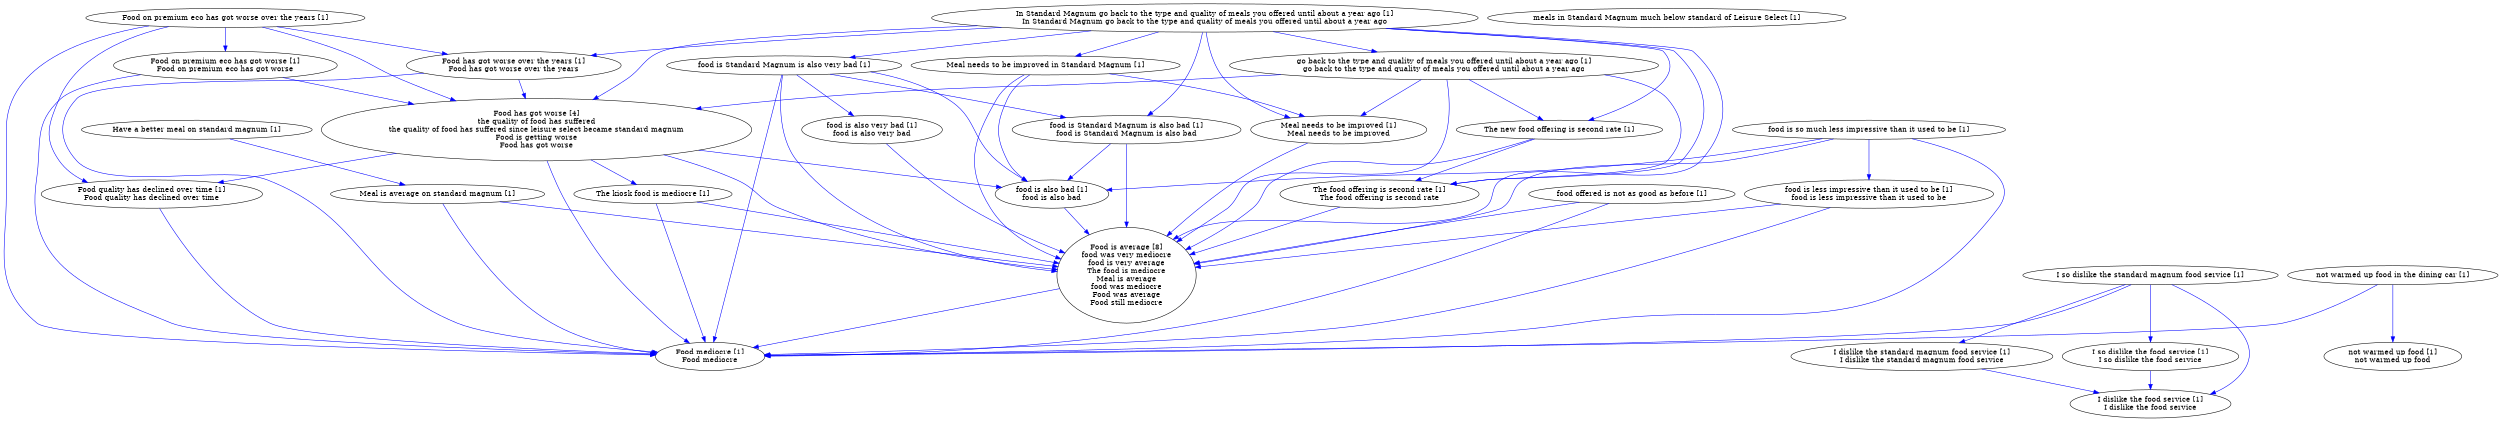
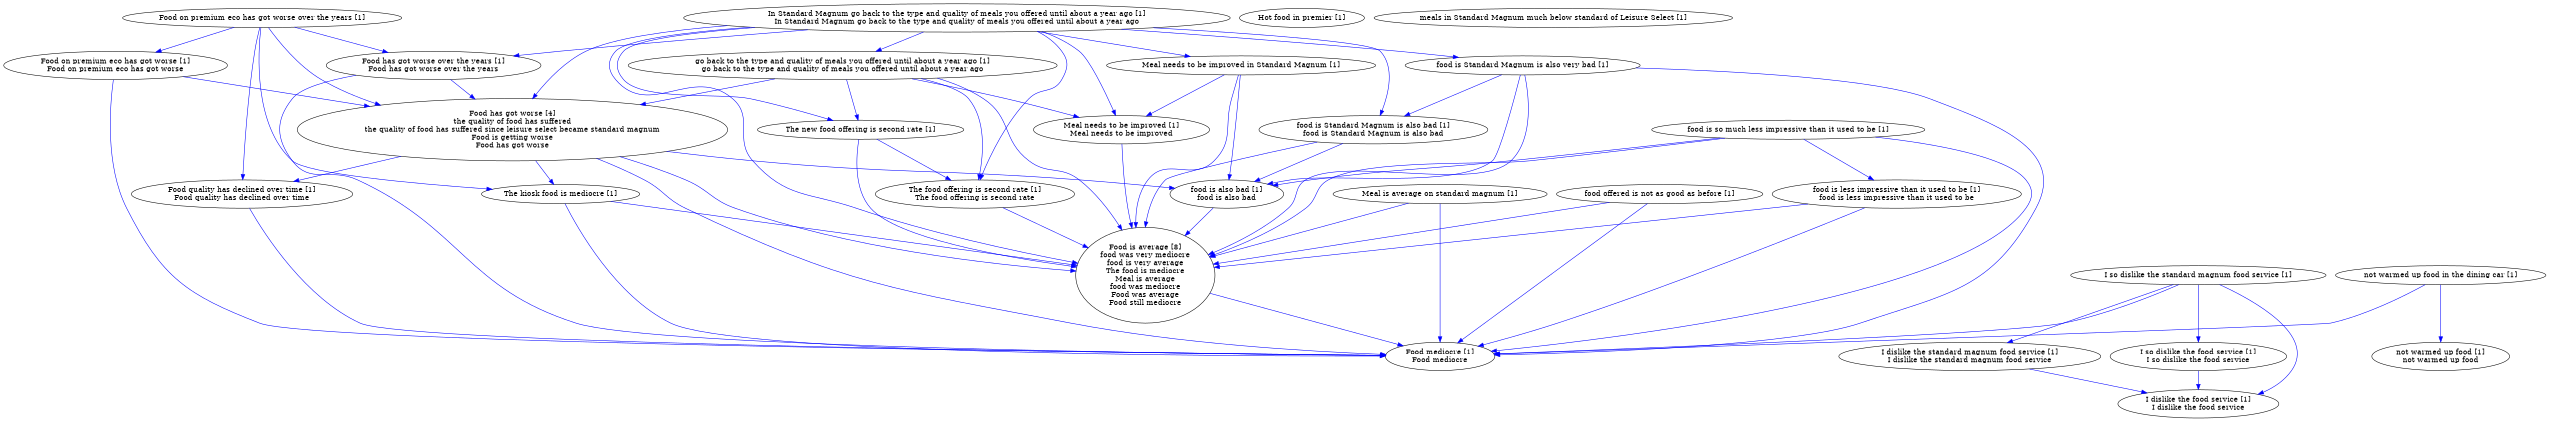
node "Hot food in premier [1]": added
node "Have a better meal on standard magnum [1]": removed
node "food is also very bad [1] food is also very bad": removed
edge "Food on premium eco has got worse over the years [1]" -> "Food mediocre [1] Food mediocre": now "Food on premium eco has got worse over the years [1]" -> "The kiosk food is mediocre [1]"
